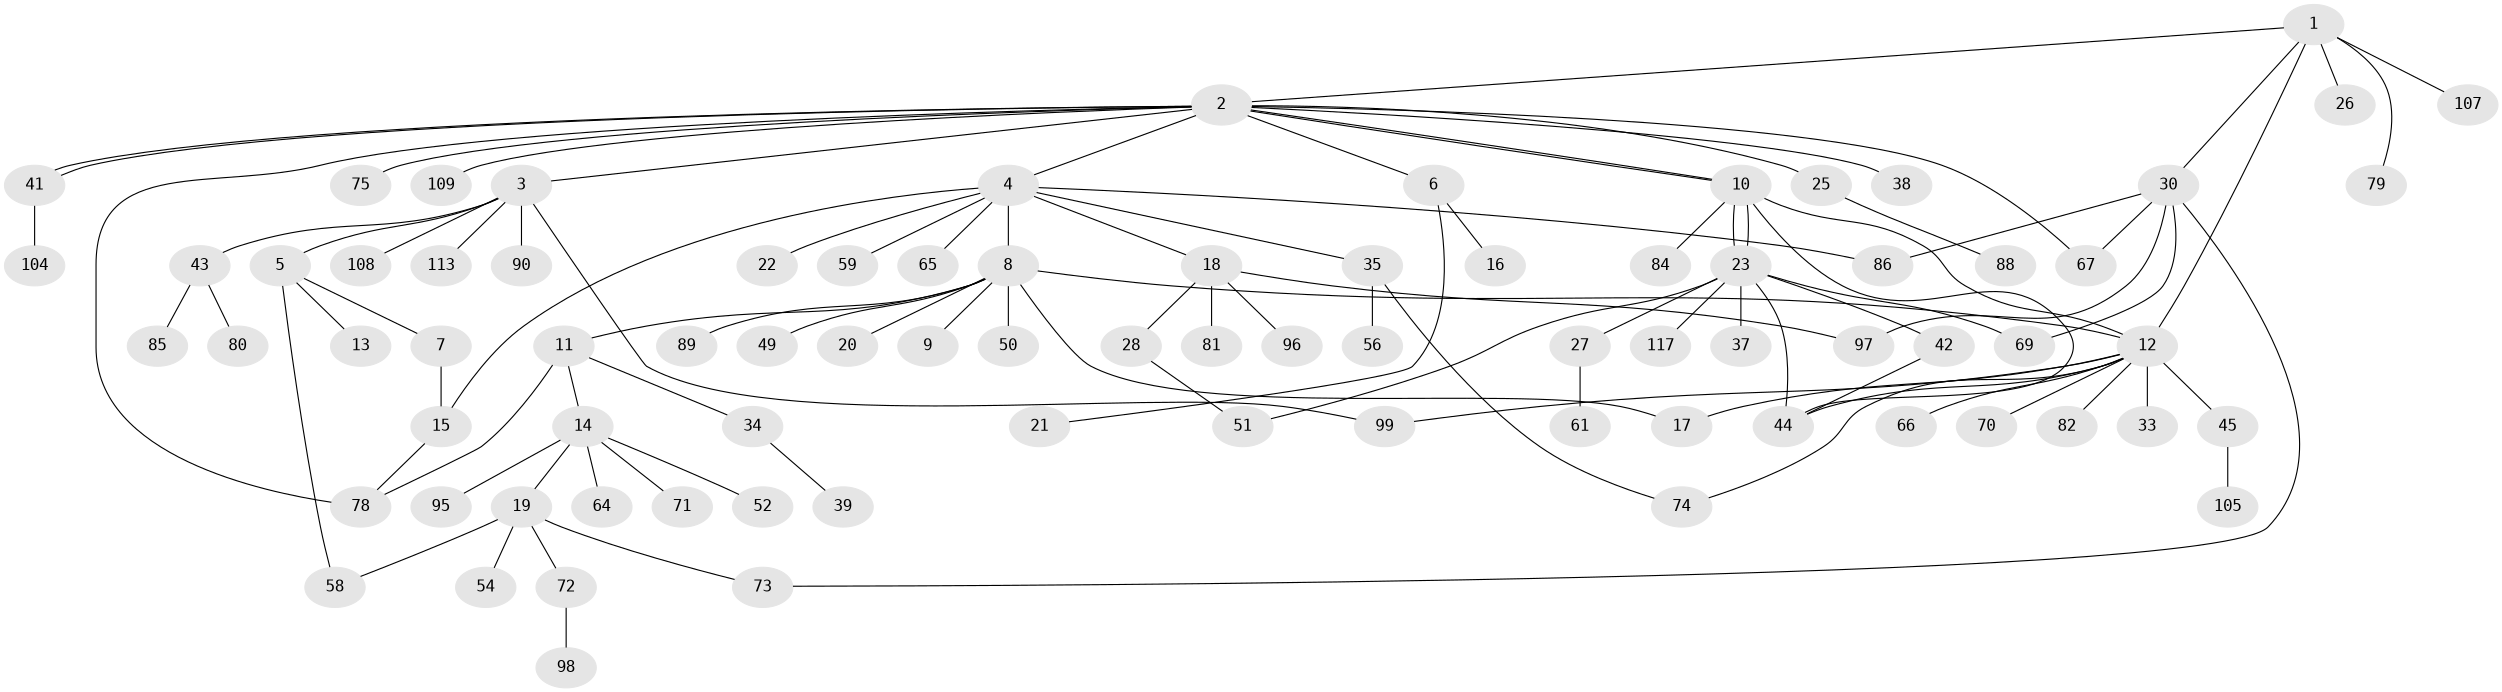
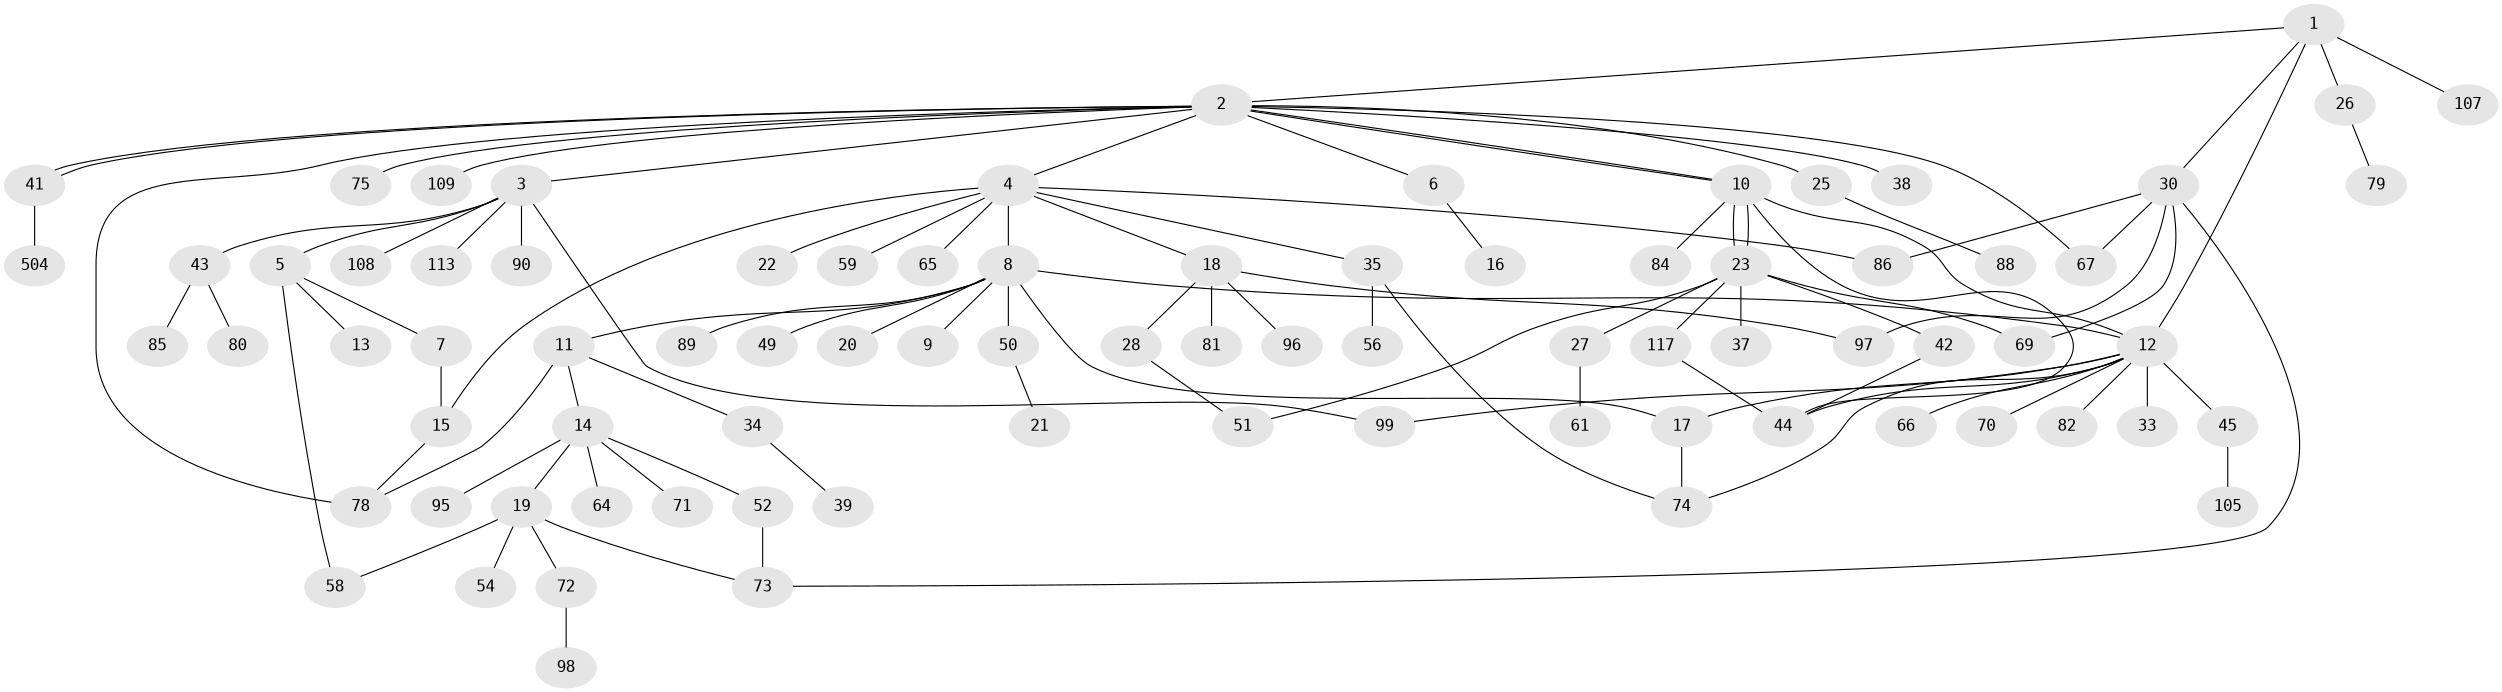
edge "1" -- "79": now "26" -- "79"
node "104": label "104" -> "504"
edge "23" -- "44": now "117" -- "44"
edge "6" -- "21": now "50" -- "21"
edge "17" -- "74": added
edge "52" -- "73": added
